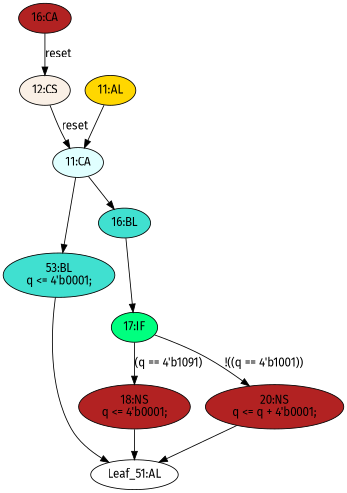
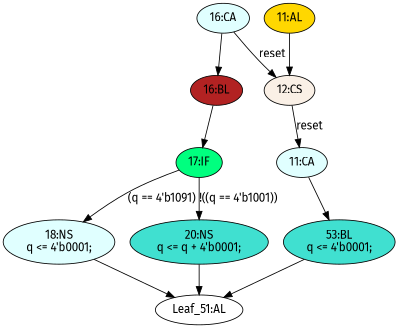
node "16:CA": fillcolor firebrick -> lightcyan
edge "11:AL" -> "11:CA": now "11:AL" -> "12:CS"
edge "11:CA" -> "16:BL": now "16:CA" -> "16:BL"
node "16:BL": fillcolor turquoise -> firebrick
node "18:NS q <= 4'b0001;": fillcolor firebrick -> lightcyan
node "20:NS q <= q + 4'b0001;": fillcolor firebrick -> turquoise
